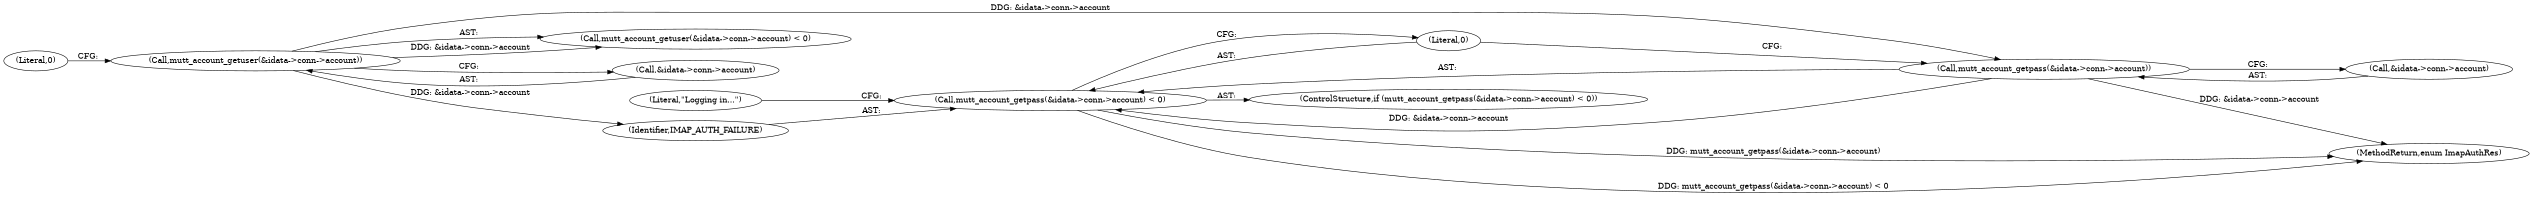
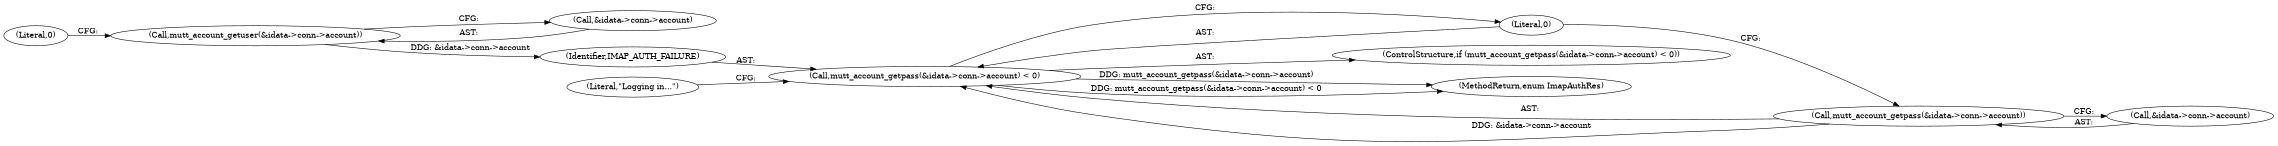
edge "(Call,mutt_account_getuser(&idata->conn->account))" -> "(Call,mutt_account_getpass(&idata->conn->account))": removed, label "DDG: &idata->conn->account"
node "(Call,mutt_account_getuser(&idata->conn->account) < 0)": removed
edge "(Call,mutt_account_getpass(&idata->conn->account))" -> "(MethodReturn,enum ImapAuthRes)": removed, label "DDG: &idata->conn->account"
